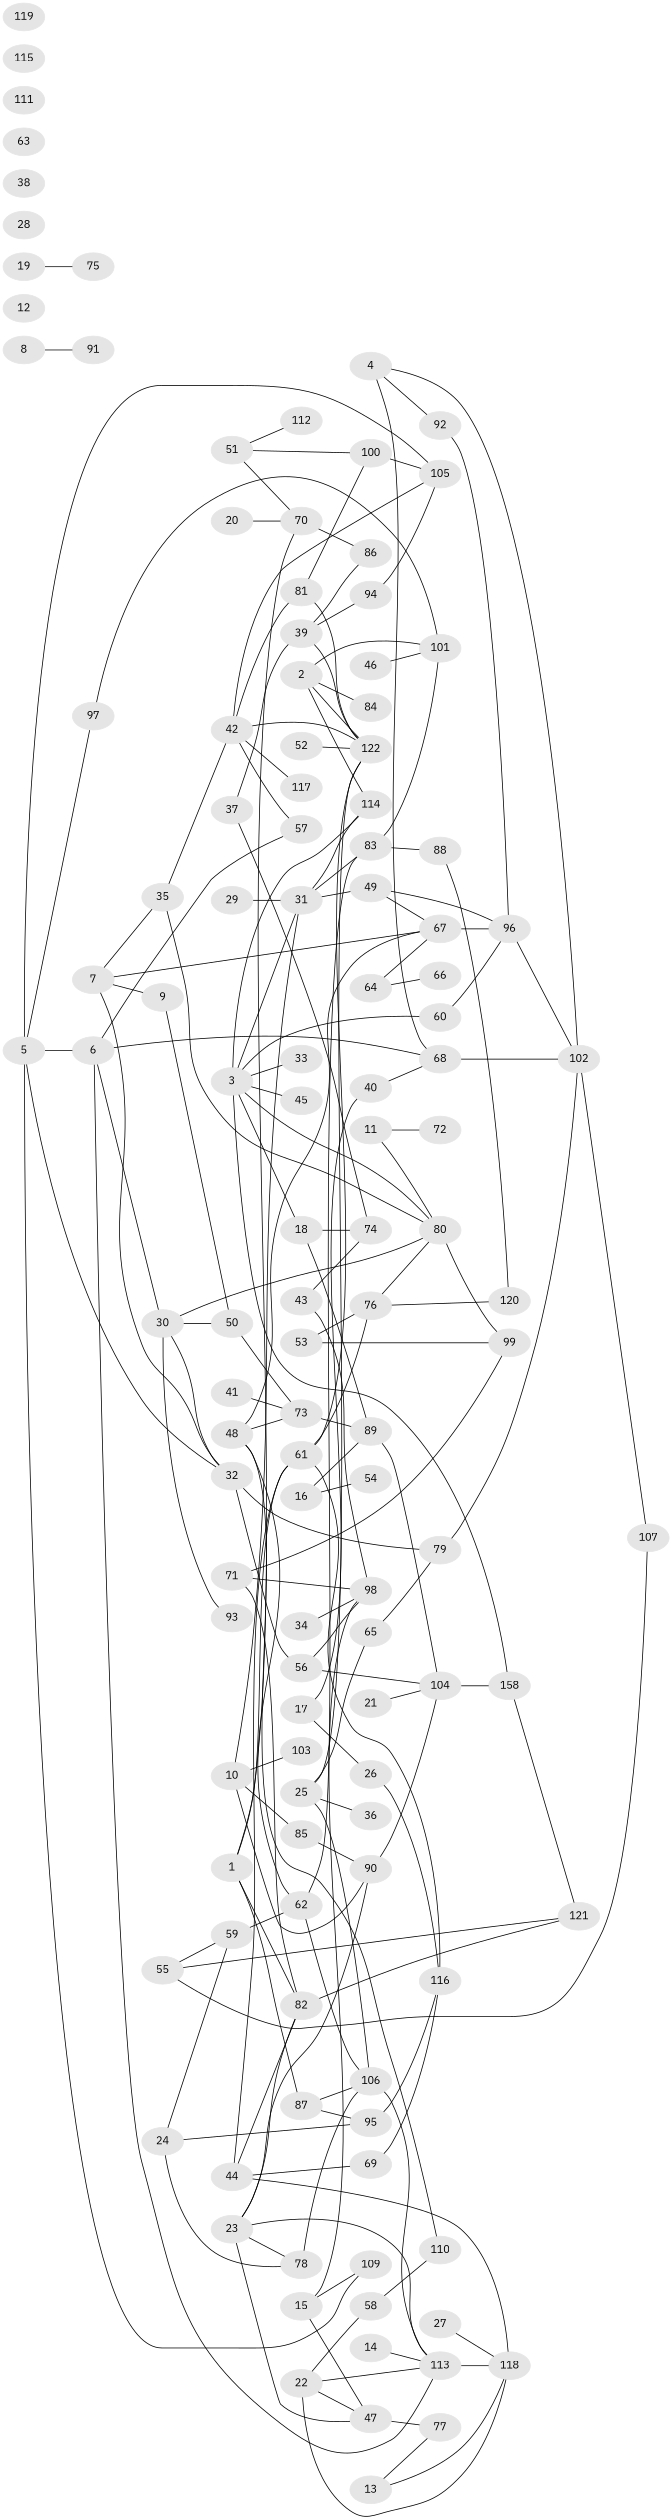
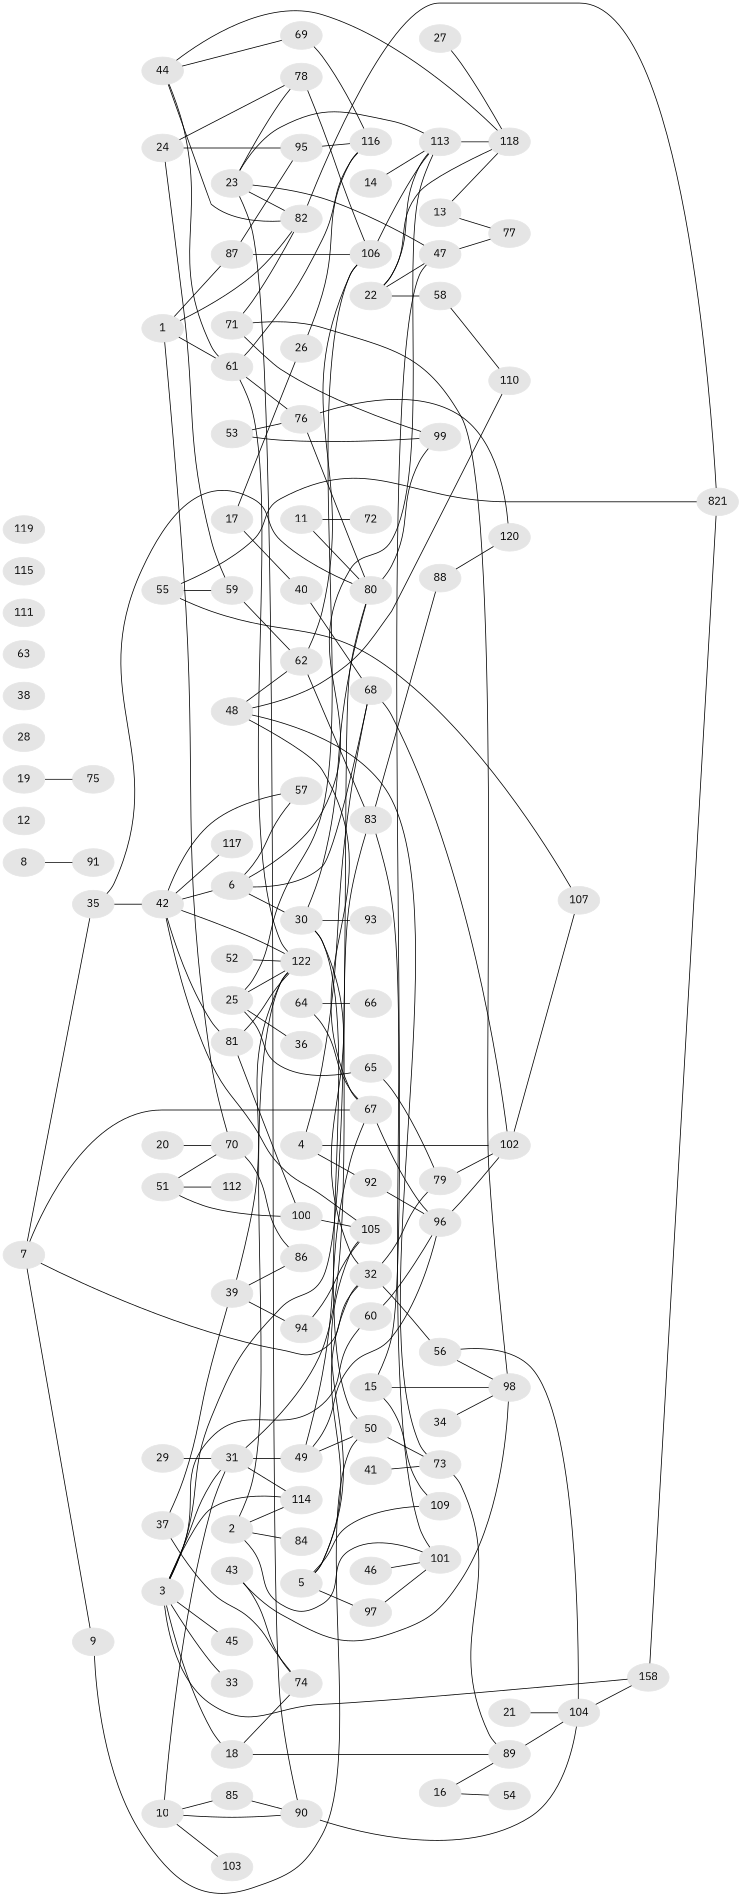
edge "5" -- "6": now "42" -- "6"
edge "50" -- "49": added
node "121": label "121" -> "821"
